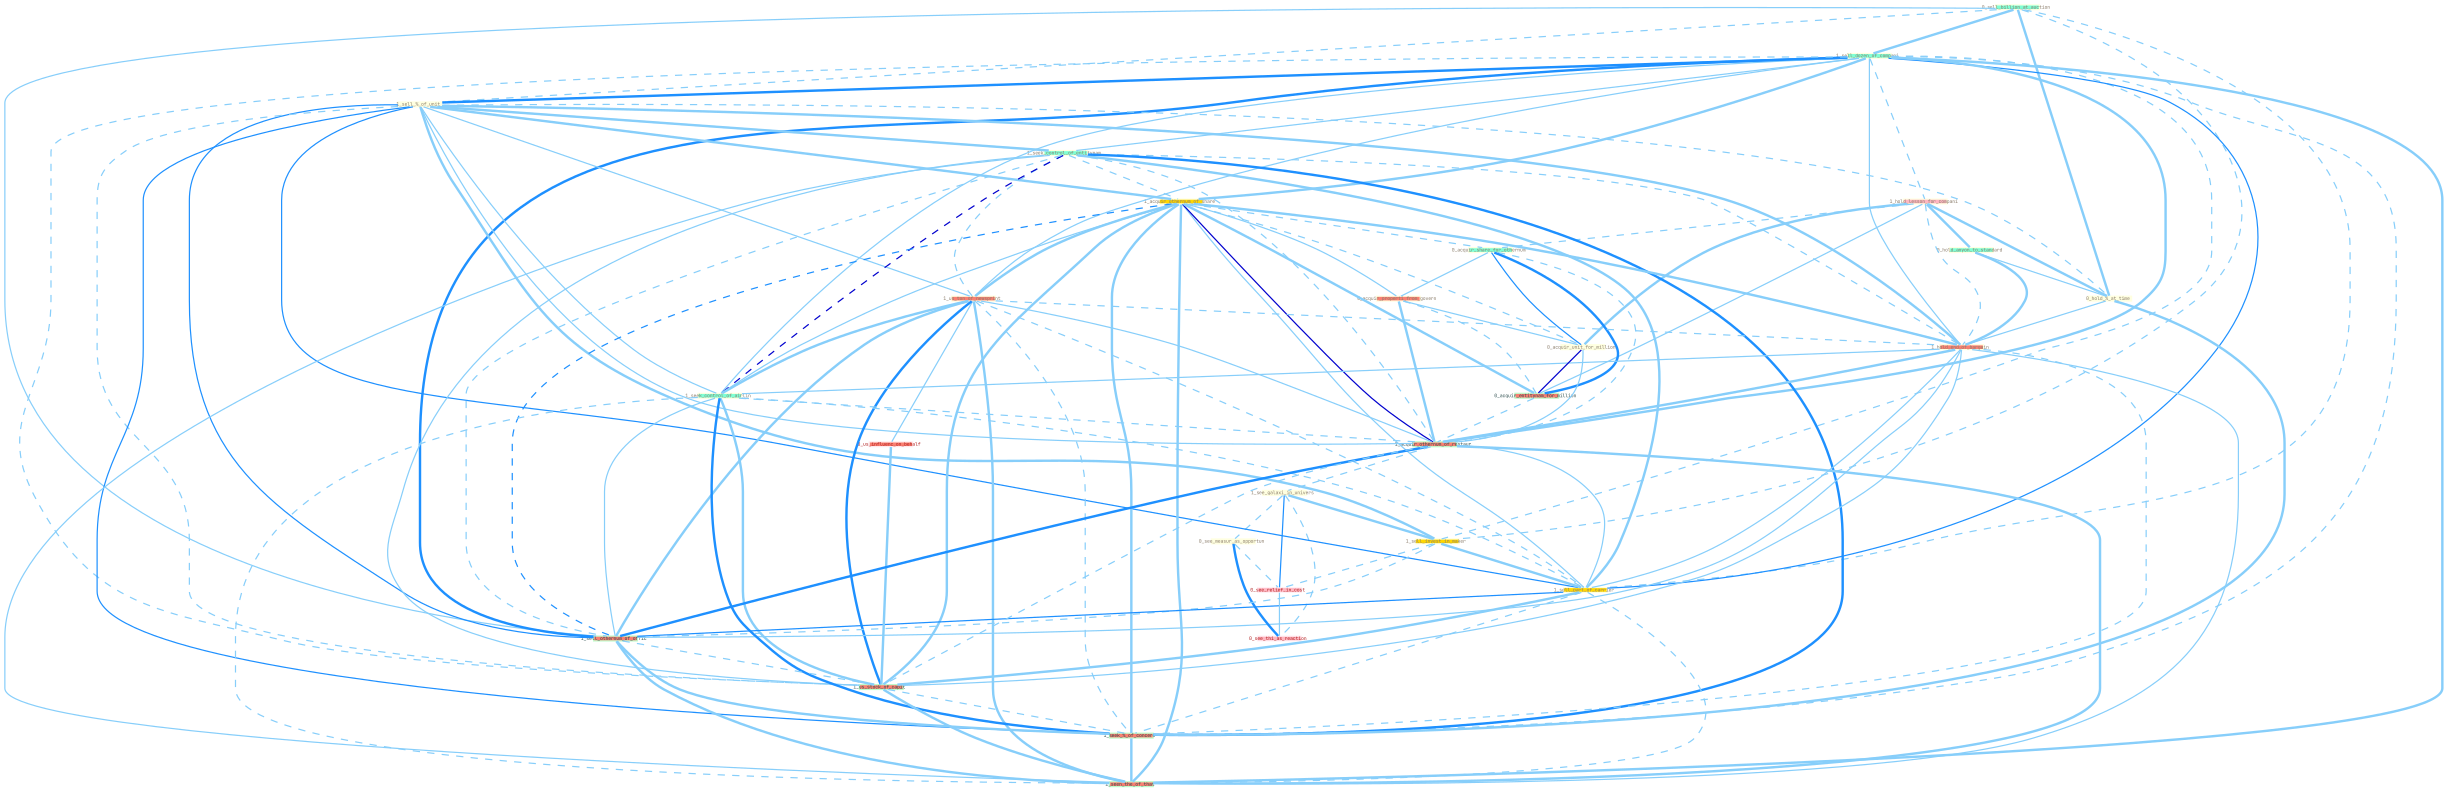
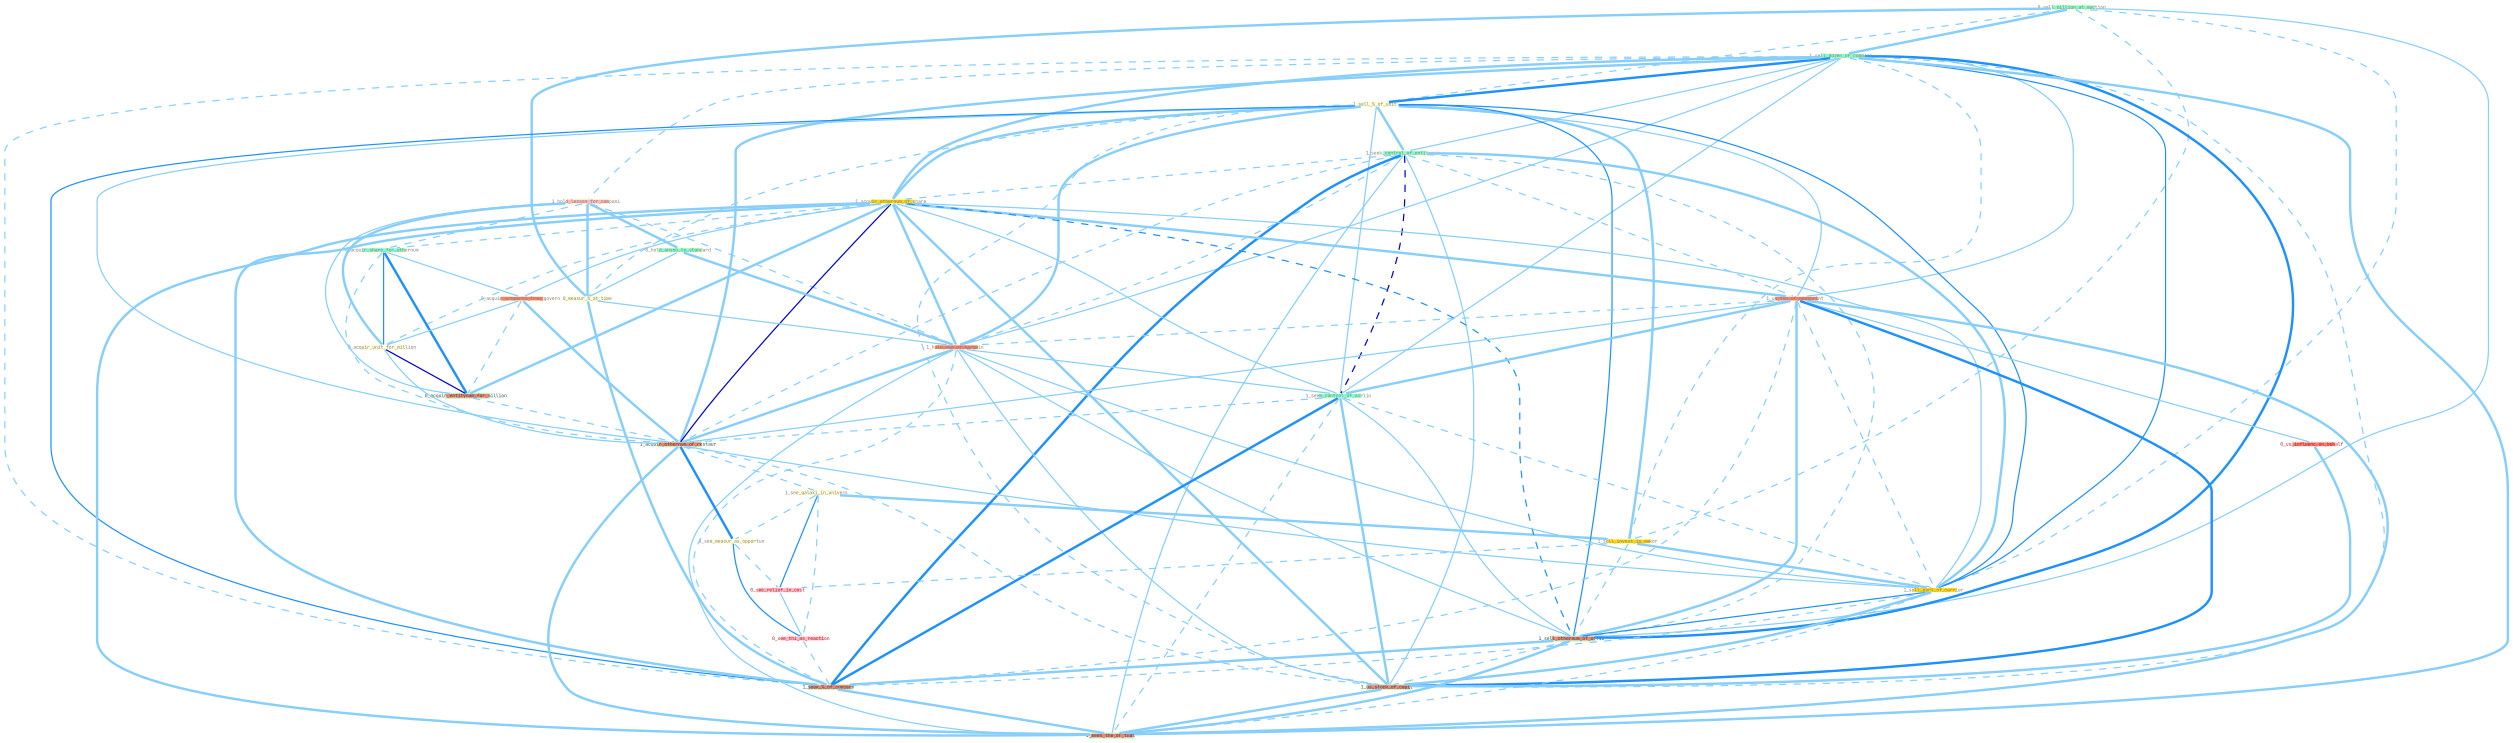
node "0_hold_%_at_time": label "0_hold_%_at_time" -> "0_measur_%_at_time"
edge "1_acquir_othernum_of_restaur" -- "1_sell_othernum_of_offic": now "1_acquir_othernum_of_restaur" -- "0_see_measur_as_opportun"
edge "0_see_measur_as_opportun" -- "0_see_thi_as_reaction": style bold -> solid
edge "1_us_stock_of_capit" -- "1_seek_%_of_concern": now "0_see_thi_as_reaction" -- "1_seek_%_of_concern"
